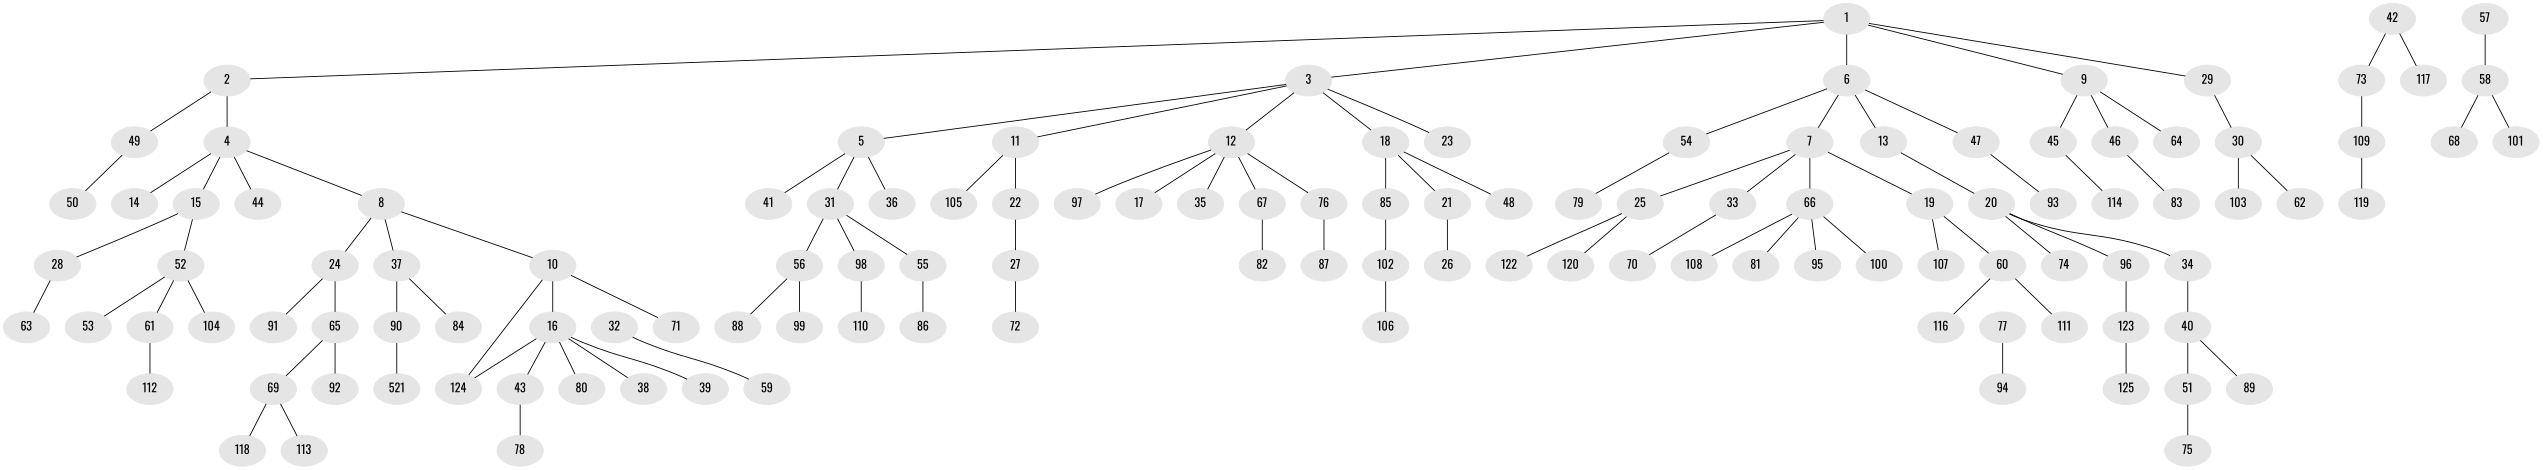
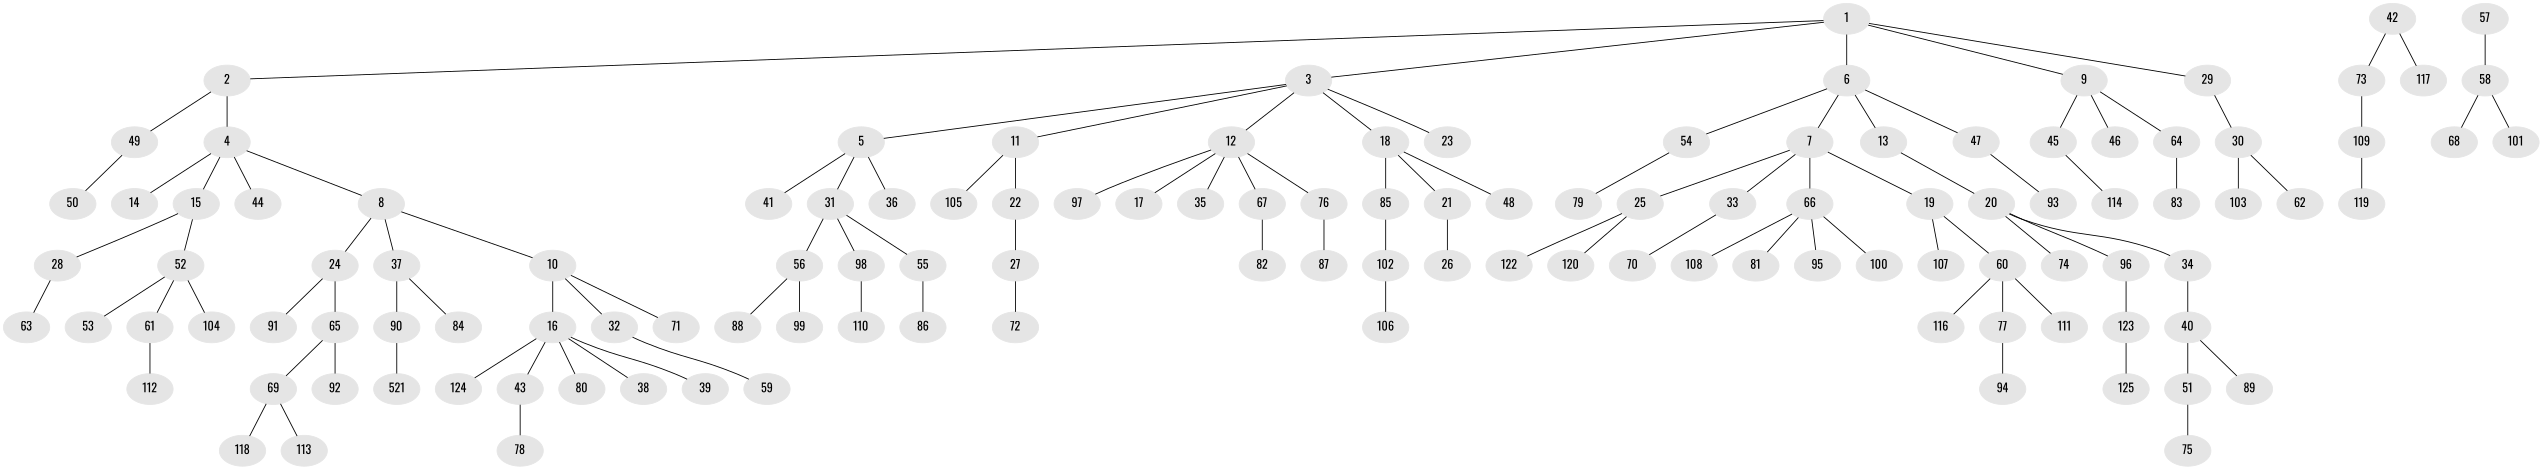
edge "46" -- "83": now "64" -- "83"
edge "60" -- "77": added
edge "10" -- "124": now "10" -- "32"
